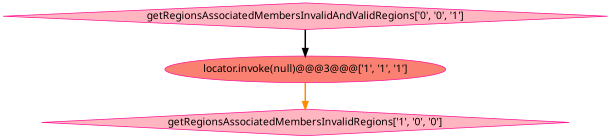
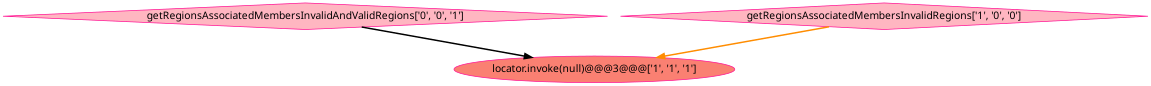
edge "locator.invoke(null)@@@3@@@['1', '1', '1']" -> "getRegionsAssociatedMembersInvalidRegions['1', '0', '0']": reversed
